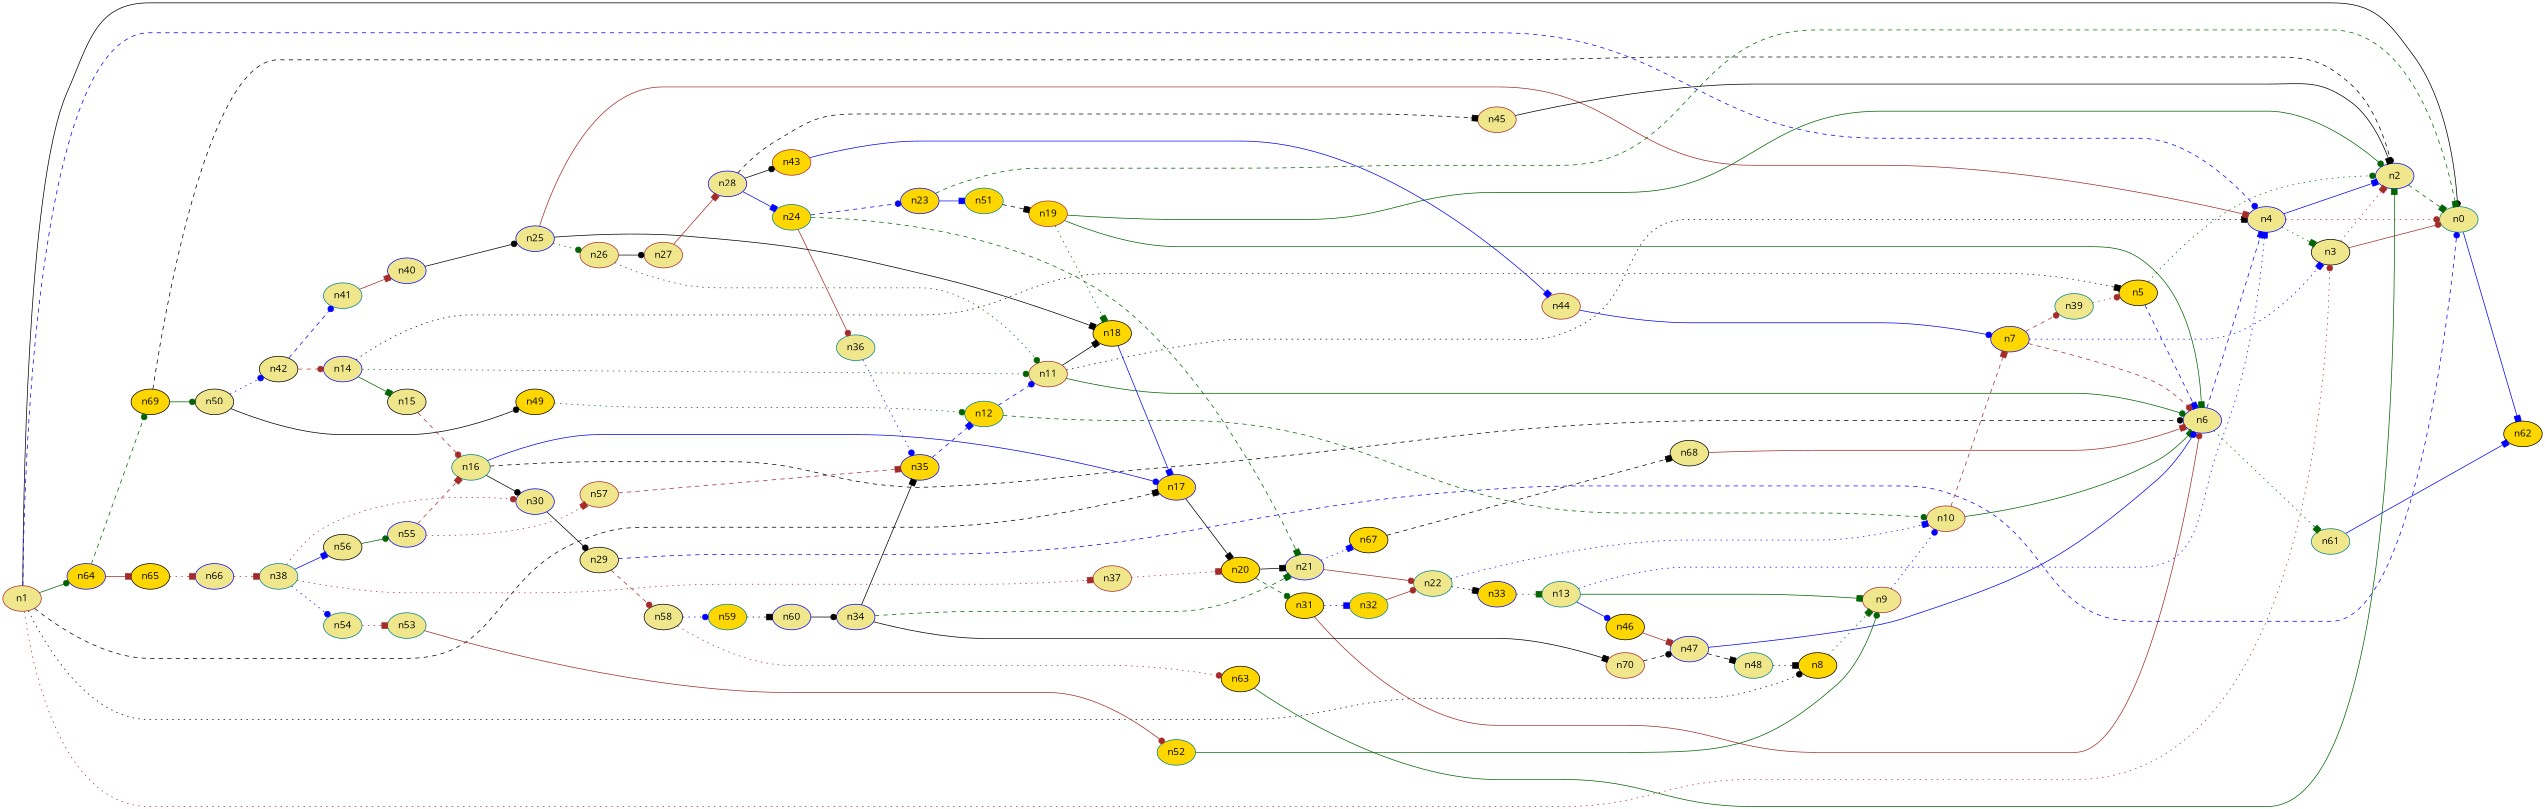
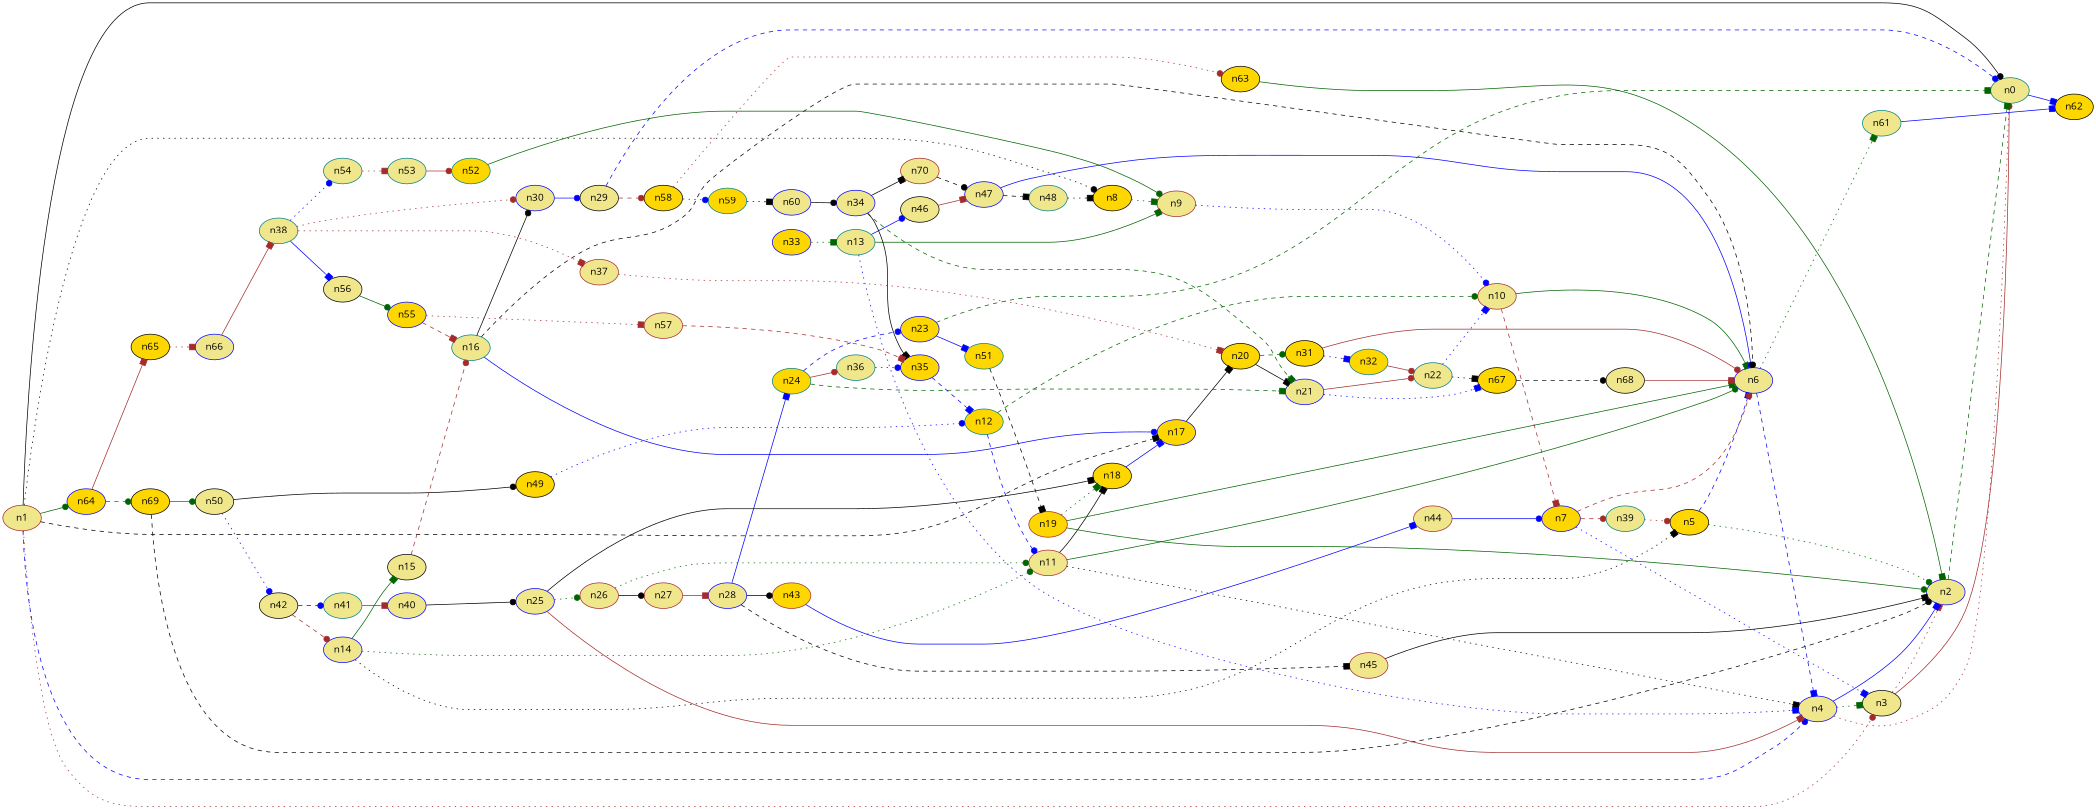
edge "n49" -> "n12": color darkgreen -> blue
edge "n67" -> "n68": arrowhead box -> dot
edge "n30" -> "n29": color black -> blue
node "n55": fillcolor khaki -> gold
edge "n66" -> "n38": style dotted -> solid
edge "n22" -> "n33": now "n22" -> "n67"
node "n58": fillcolor khaki -> gold
node "n46": fillcolor gold -> khaki
